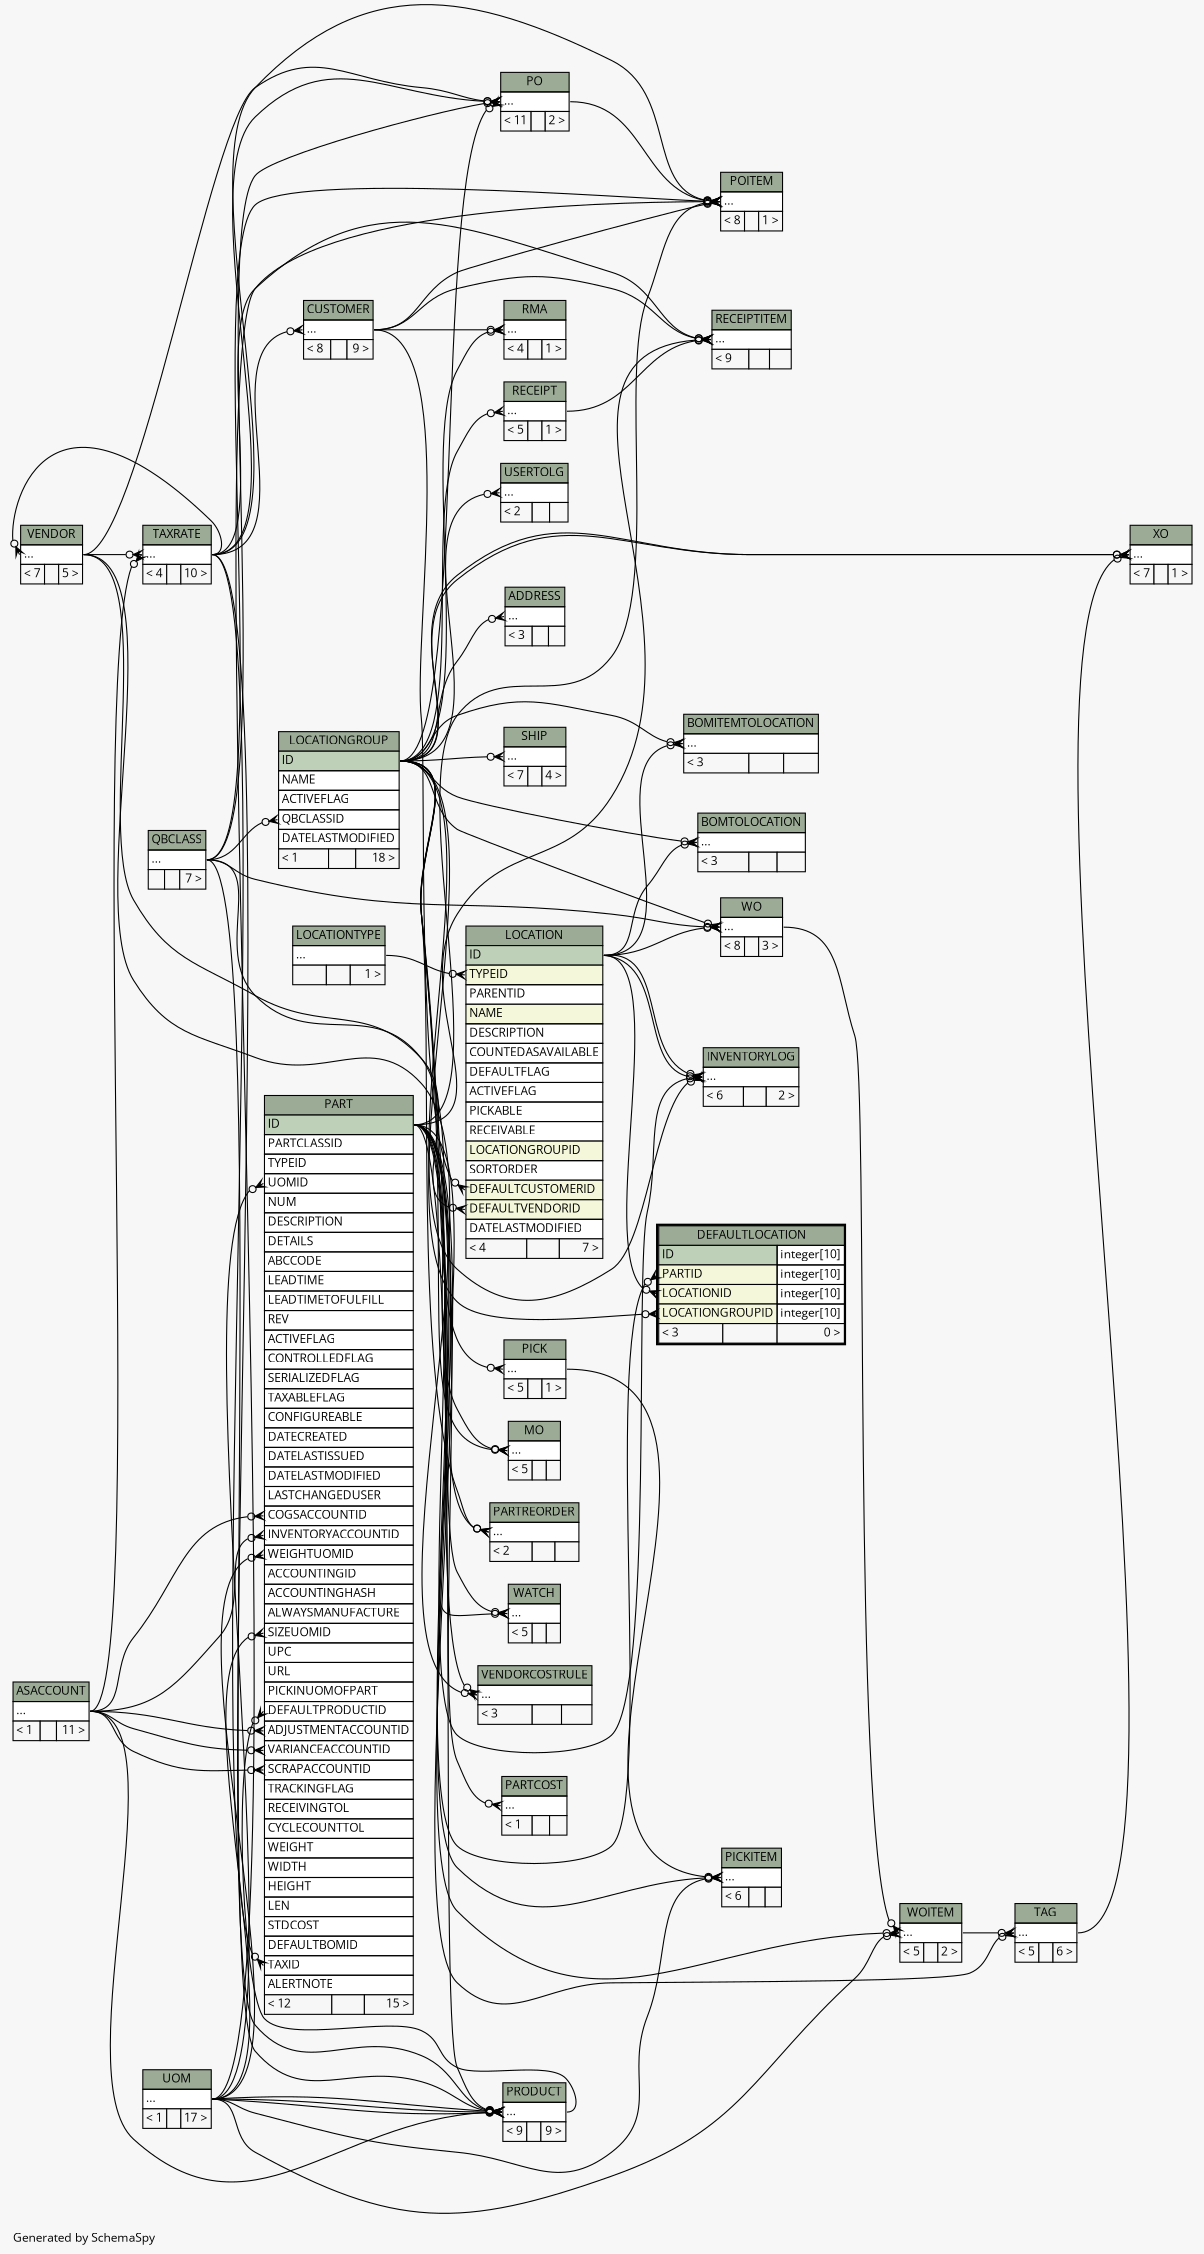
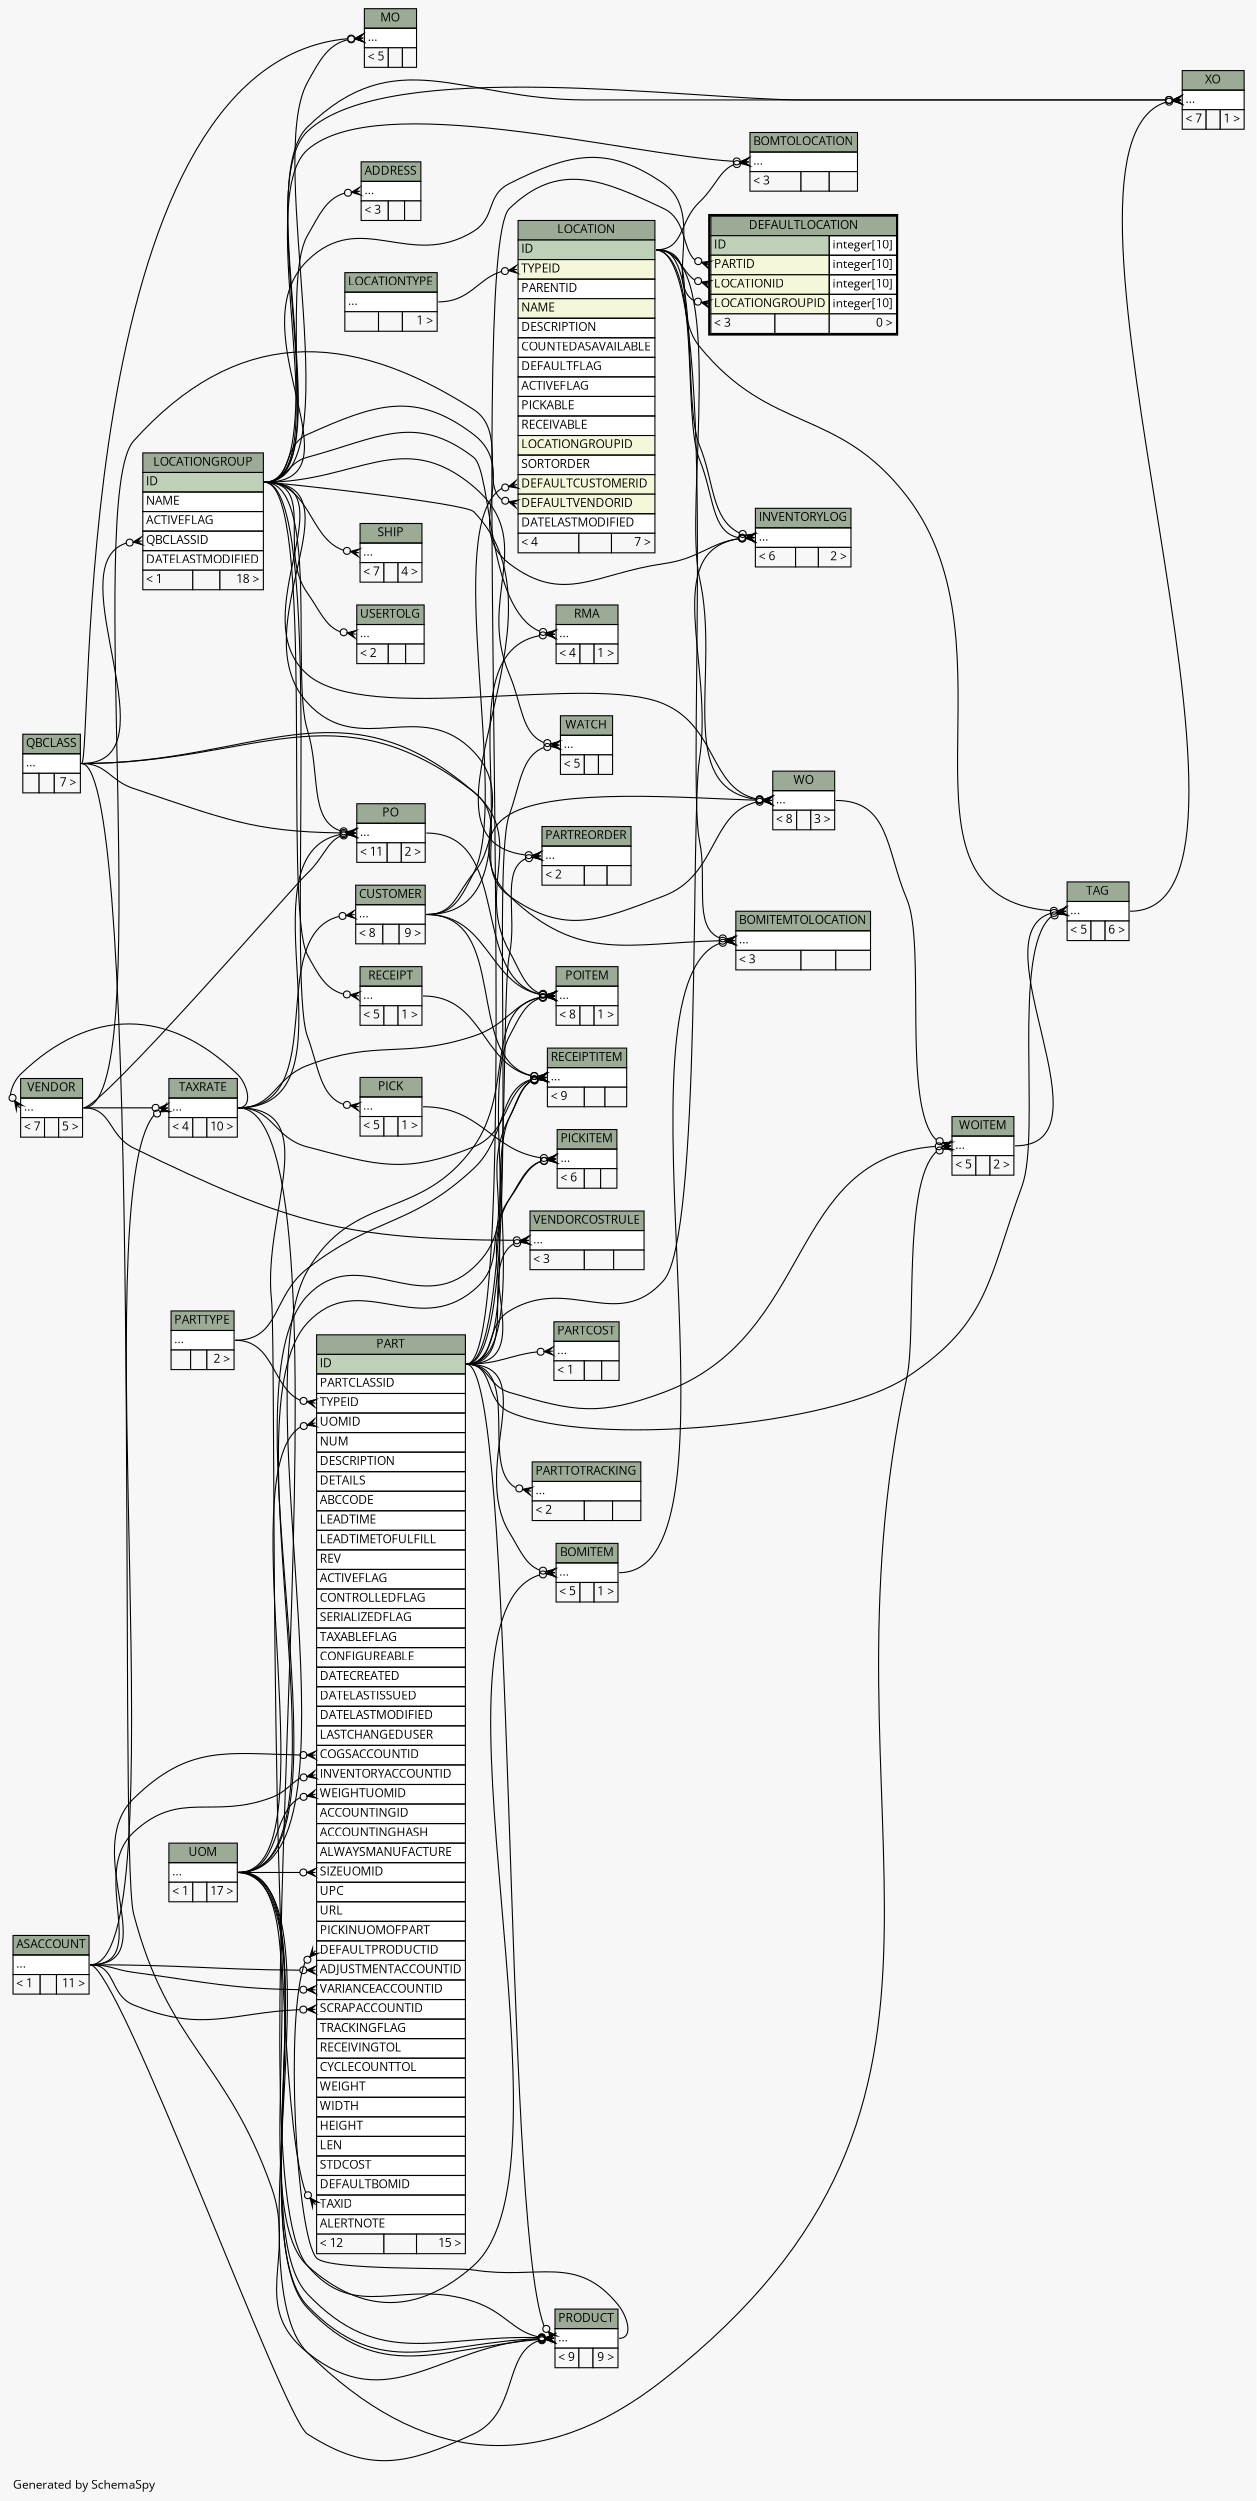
edge "LOCATION" -> "TAG": added
edge "CUSTOMER" -> "WO": added
edge "UOM" -> "RECEIPTITEM": added
node "PARTTYPE": added
node "PARTTOTRACKING": added
node "BOMITEM": added
